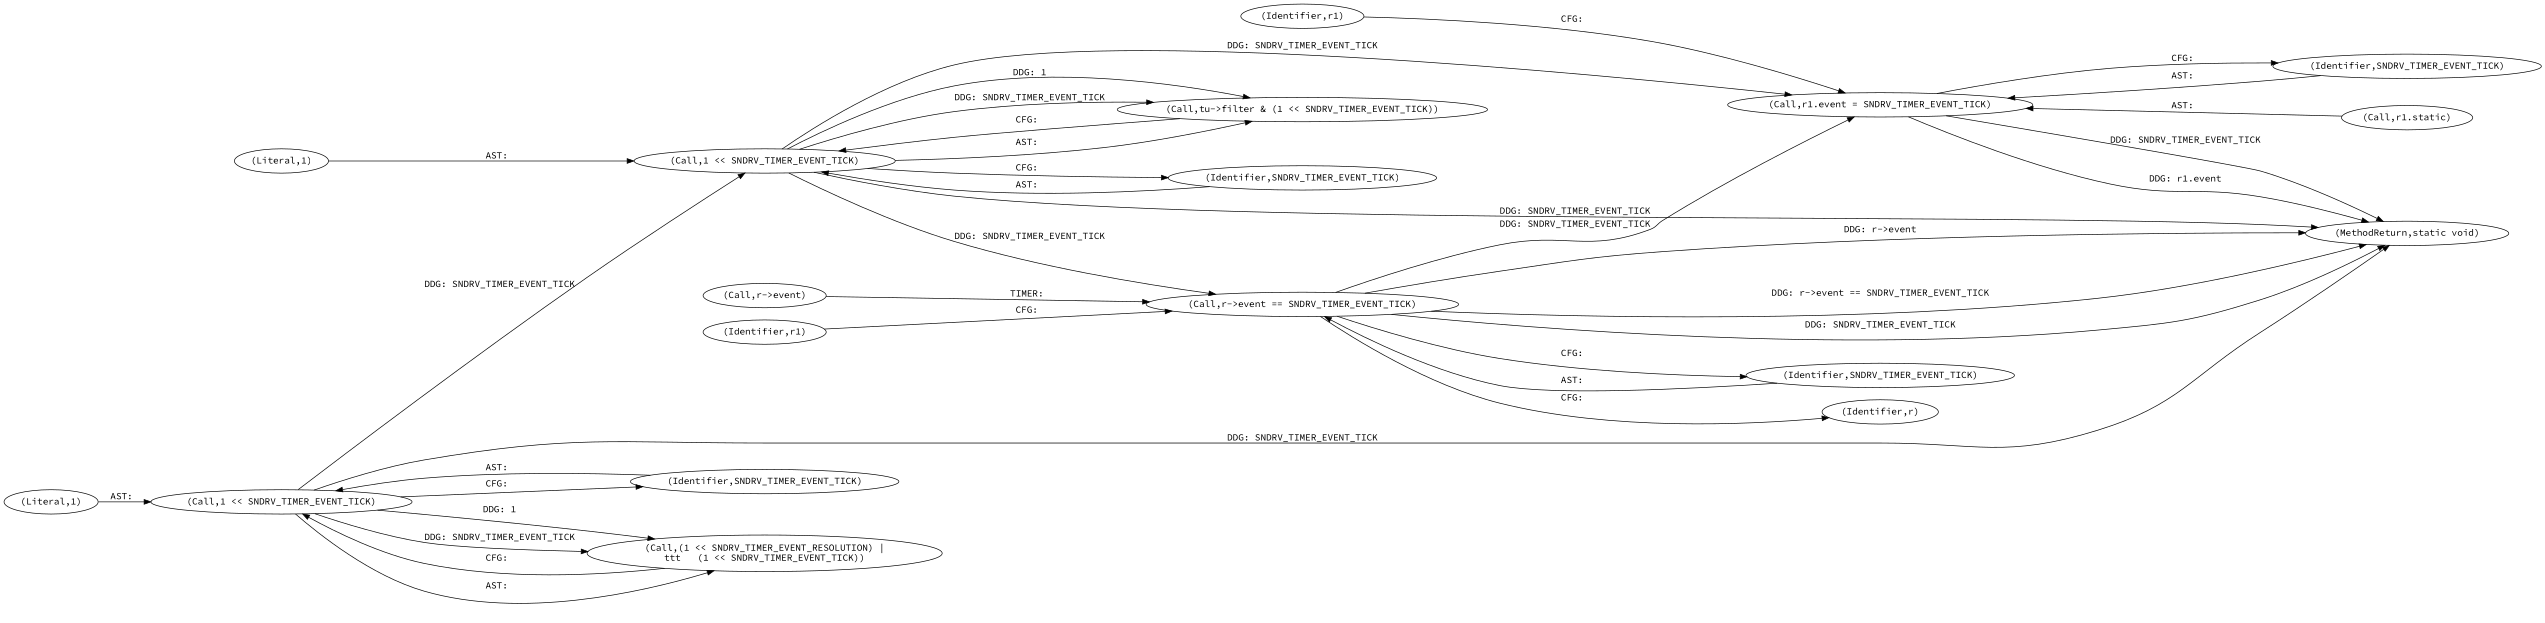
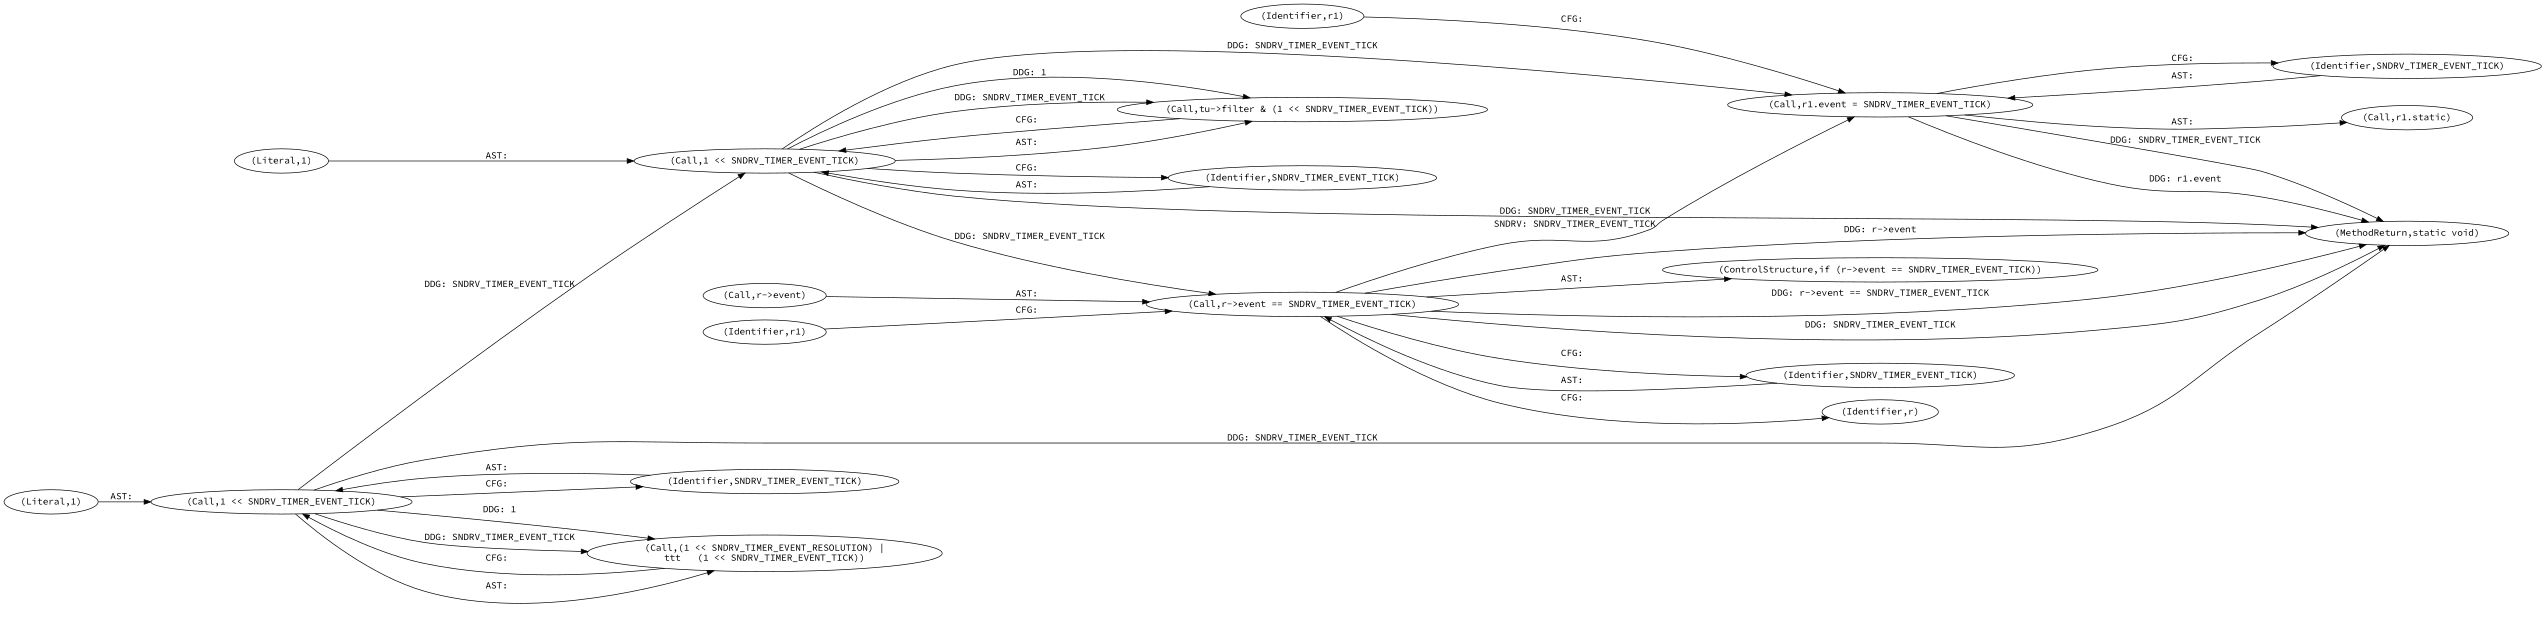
edge "(Call,r1.static)" -> "(Call,r1.event = SNDRV_TIMER_EVENT_TICK)": reversed
edge "(Call,r->event == SNDRV_TIMER_EVENT_TICK)" -> "(Call,r1.event = SNDRV_TIMER_EVENT_TICK)": label "DDG: SNDRV_TIMER_EVENT_TICK" -> "SNDRV: SNDRV_TIMER_EVENT_TICK"
node "(ControlStructure,if (r->event == SNDRV_TIMER_EVENT_TICK))": added
edge "(Call,r->event)" -> "(Call,r->event == SNDRV_TIMER_EVENT_TICK)": label "TIMER: " -> "AST: "
